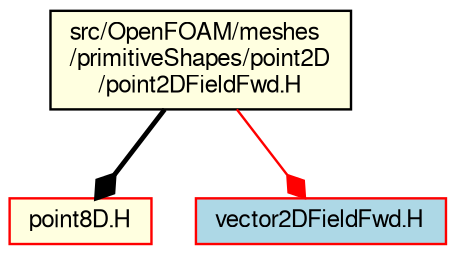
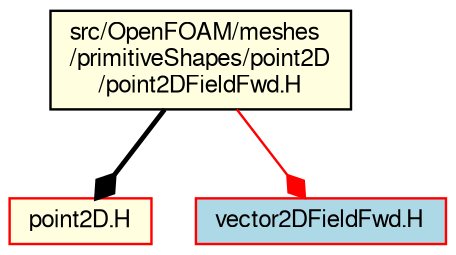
node "point8D.H": label "point8D.H" -> "point2D.H"
